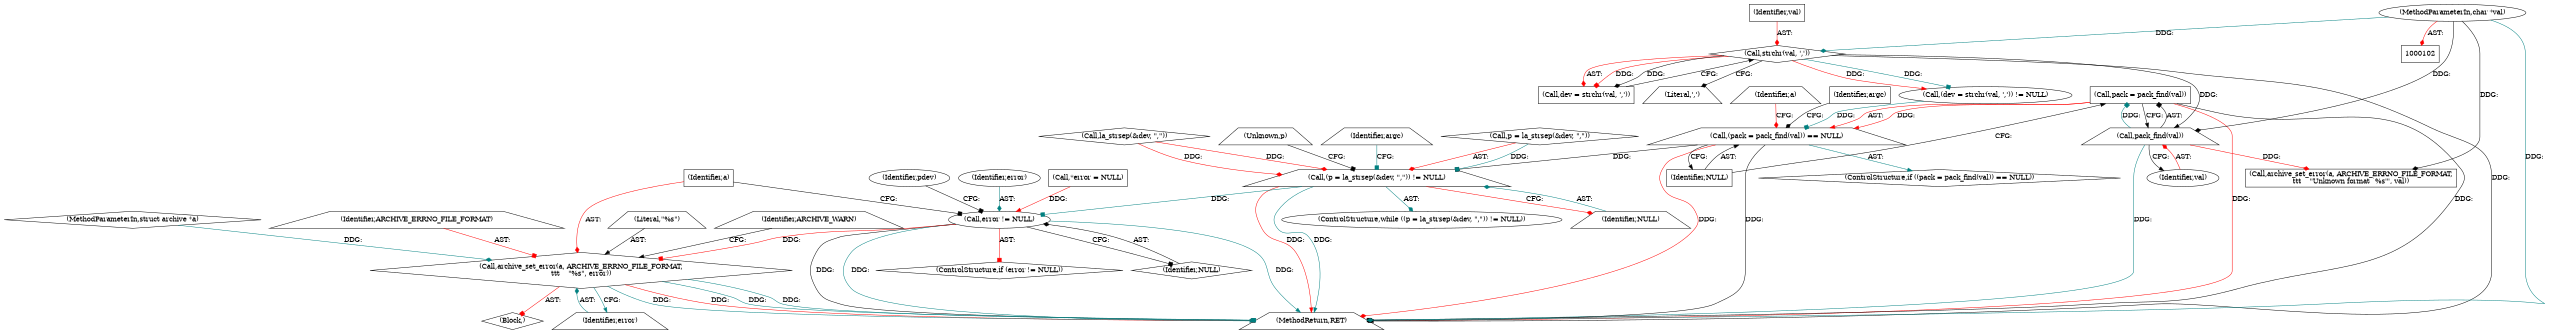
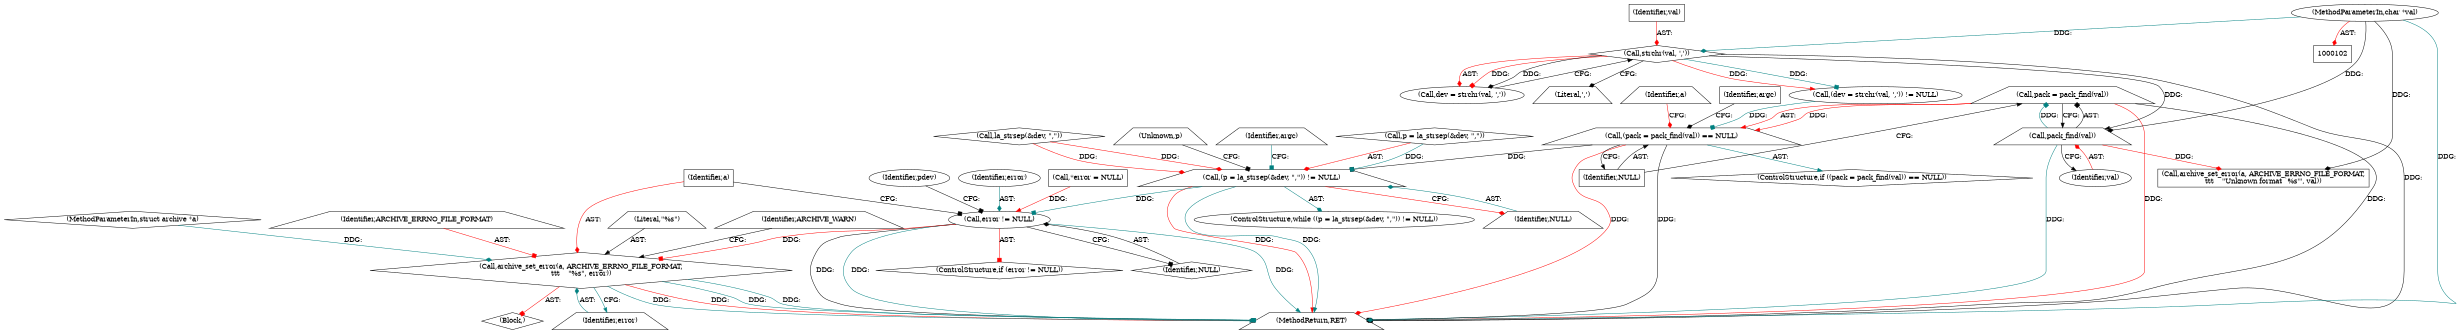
node "(Call,dev = strchr(val, ','))": shape box -> ellipse
node "(Call,pack = pack_find(val))": shape box -> trapezium
